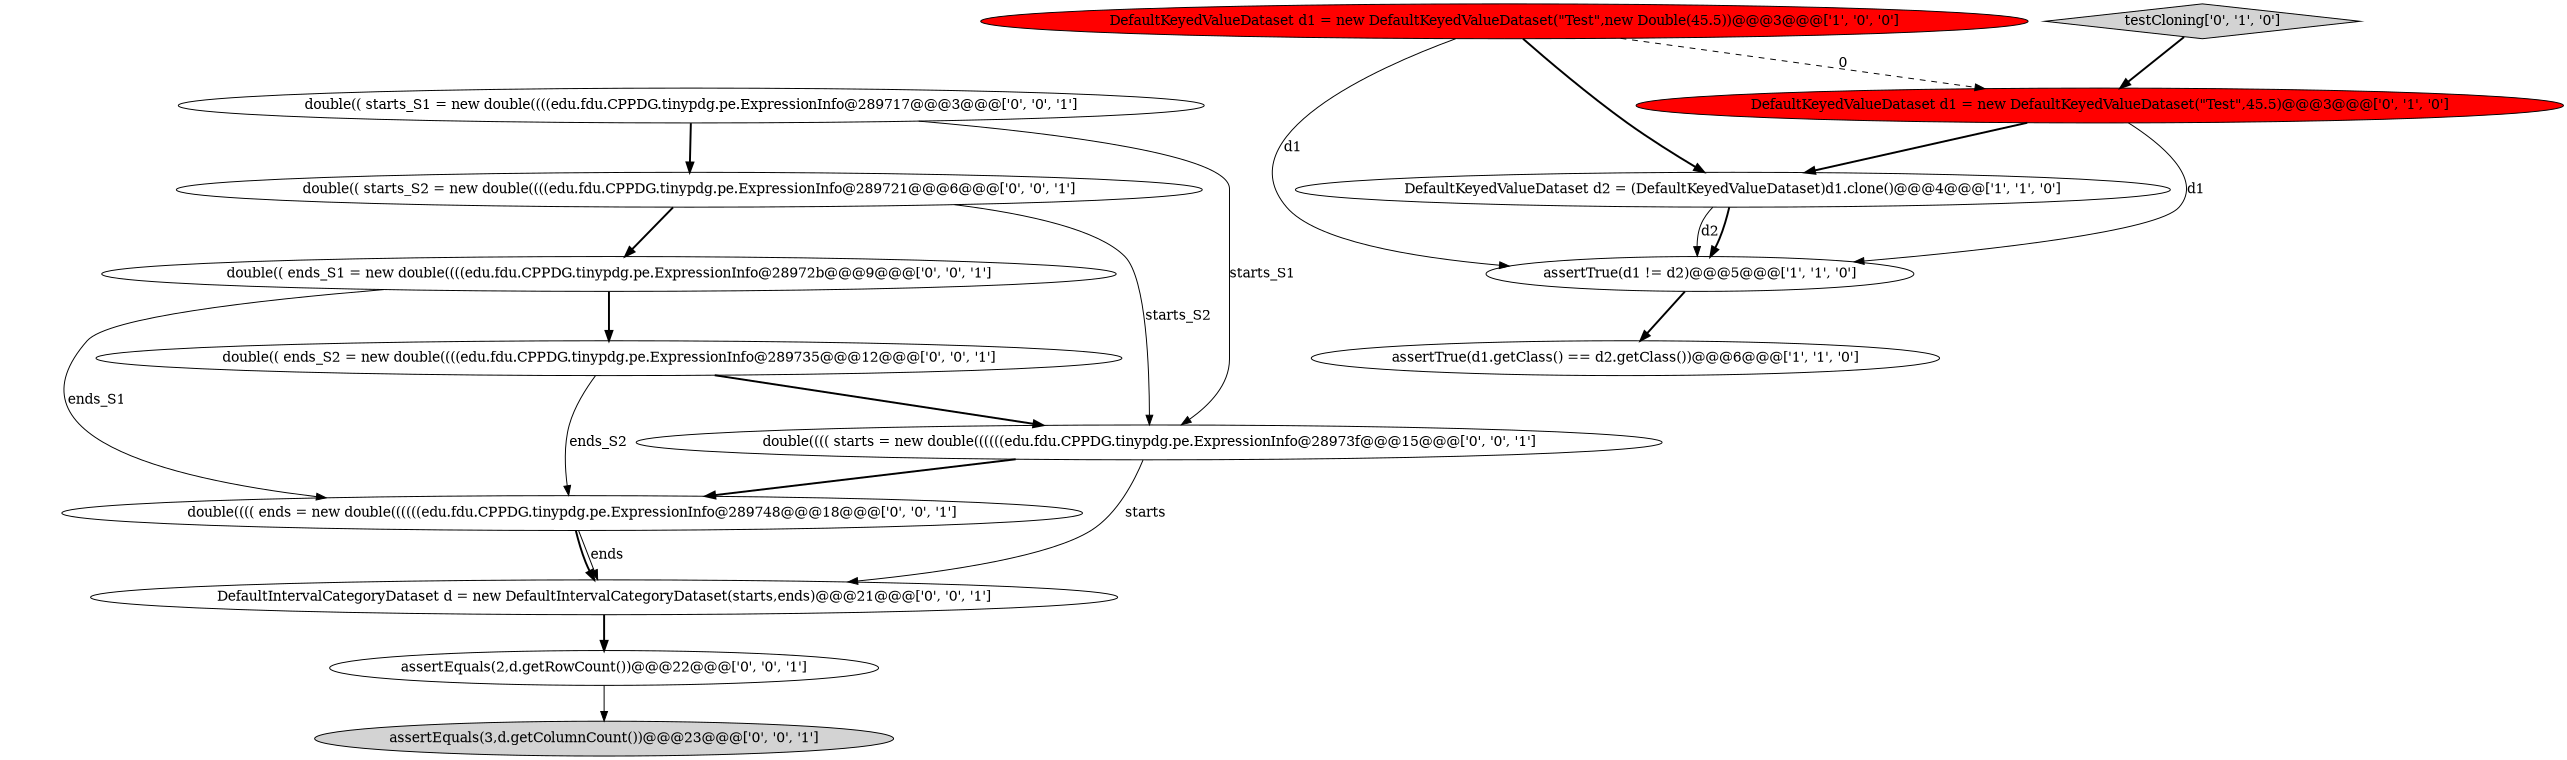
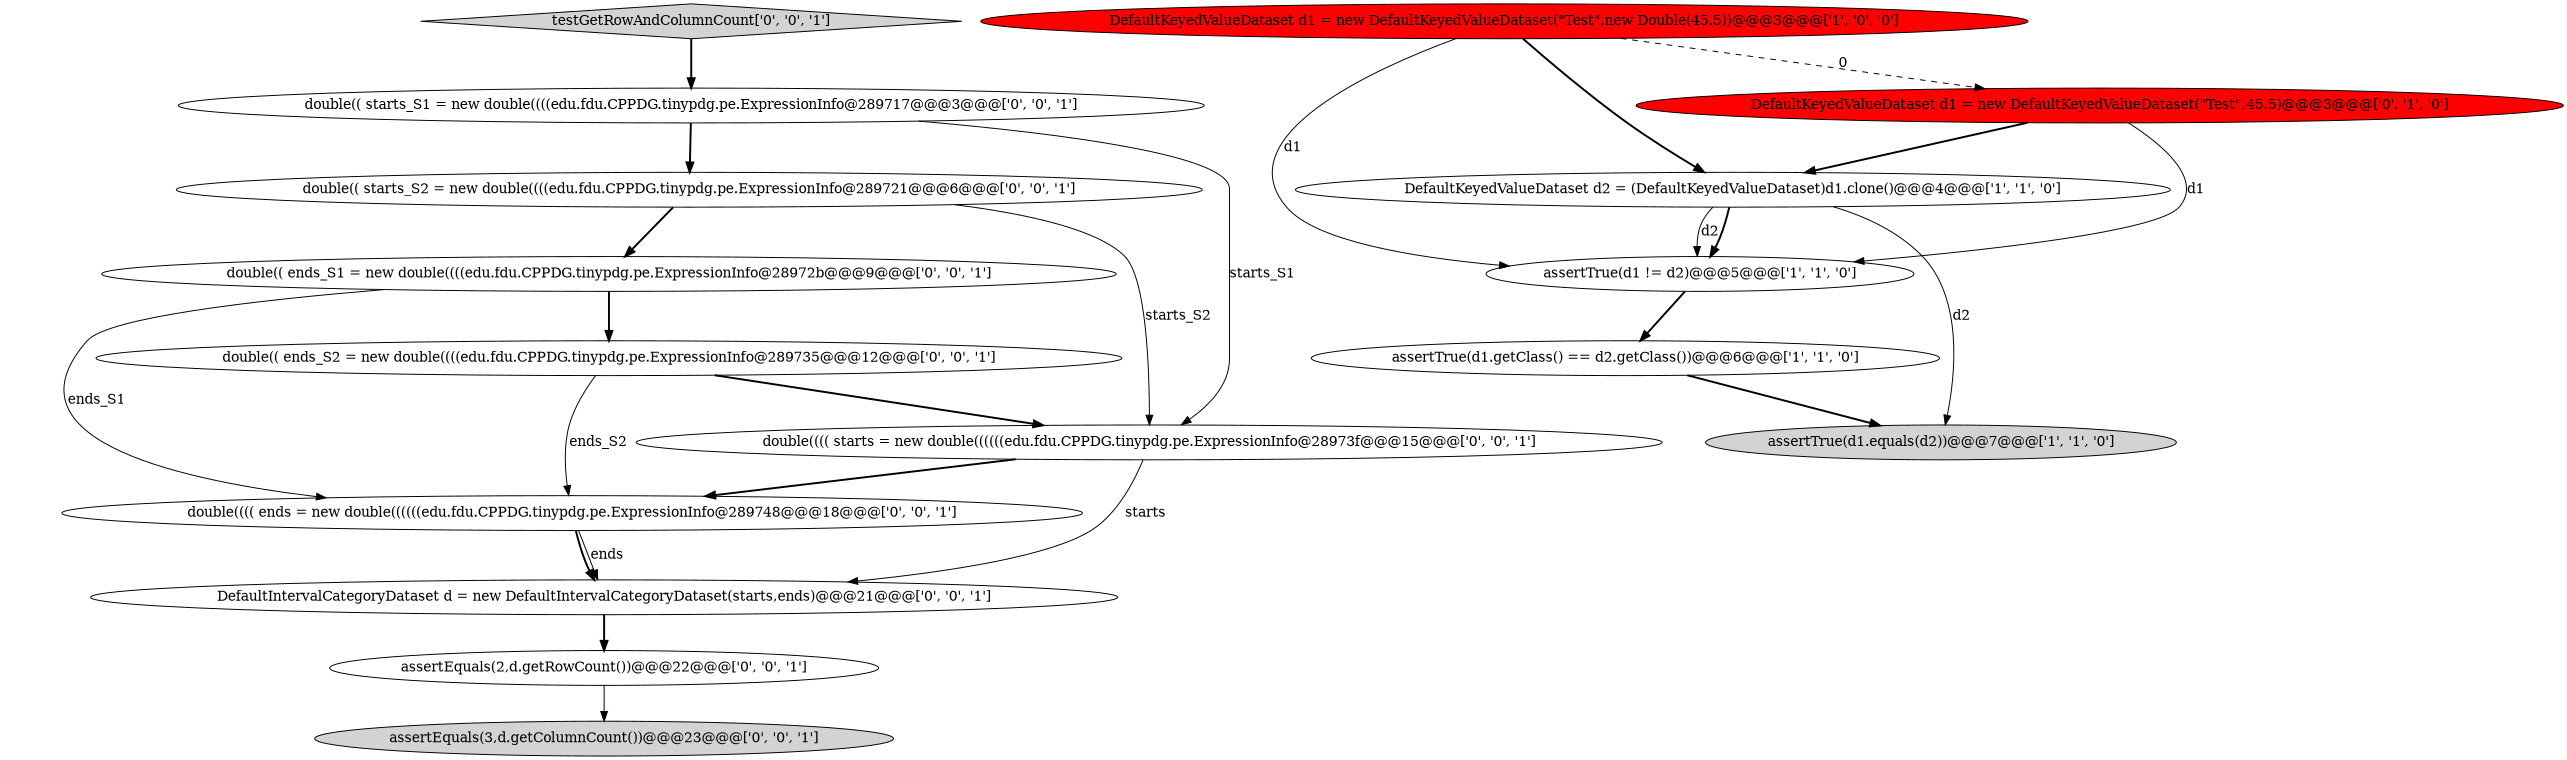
node "testGetRowAndColumnCount['0', '0', '1']": added
node "testCloning['0', '1', '0']": removed
node "assertTrue(d1.equals(d2))@@@7@@@['1', '1', '0']": added
